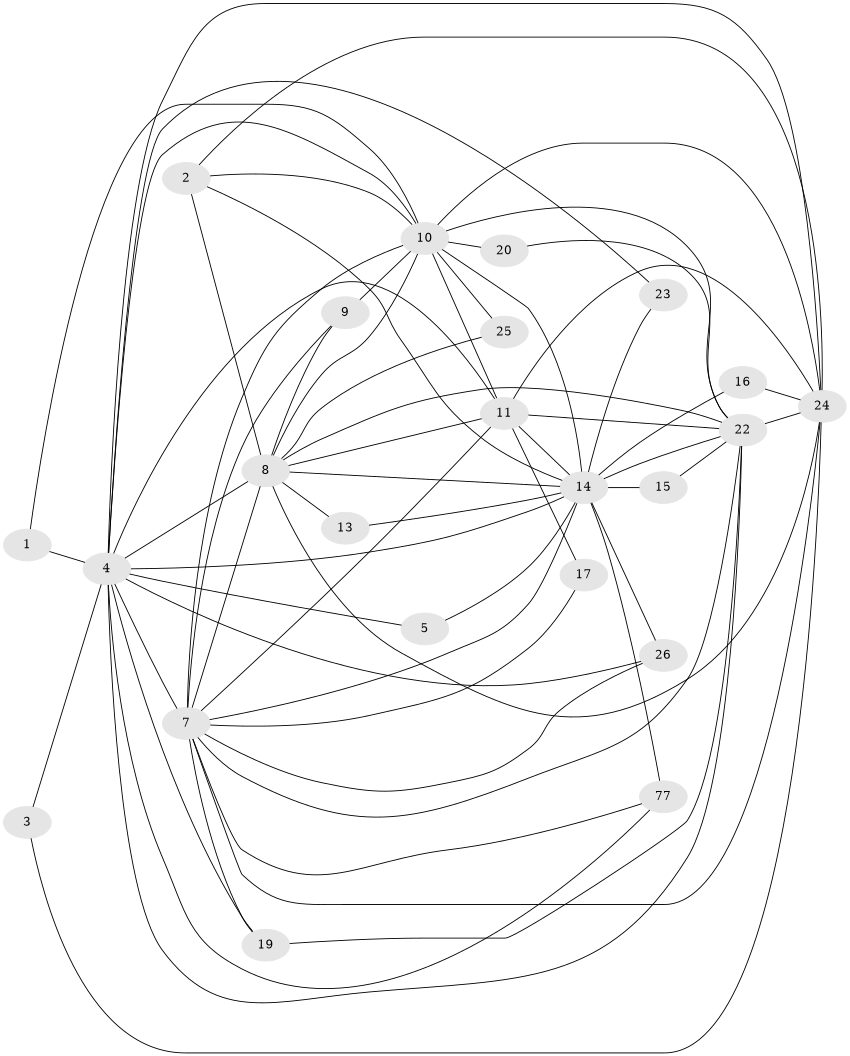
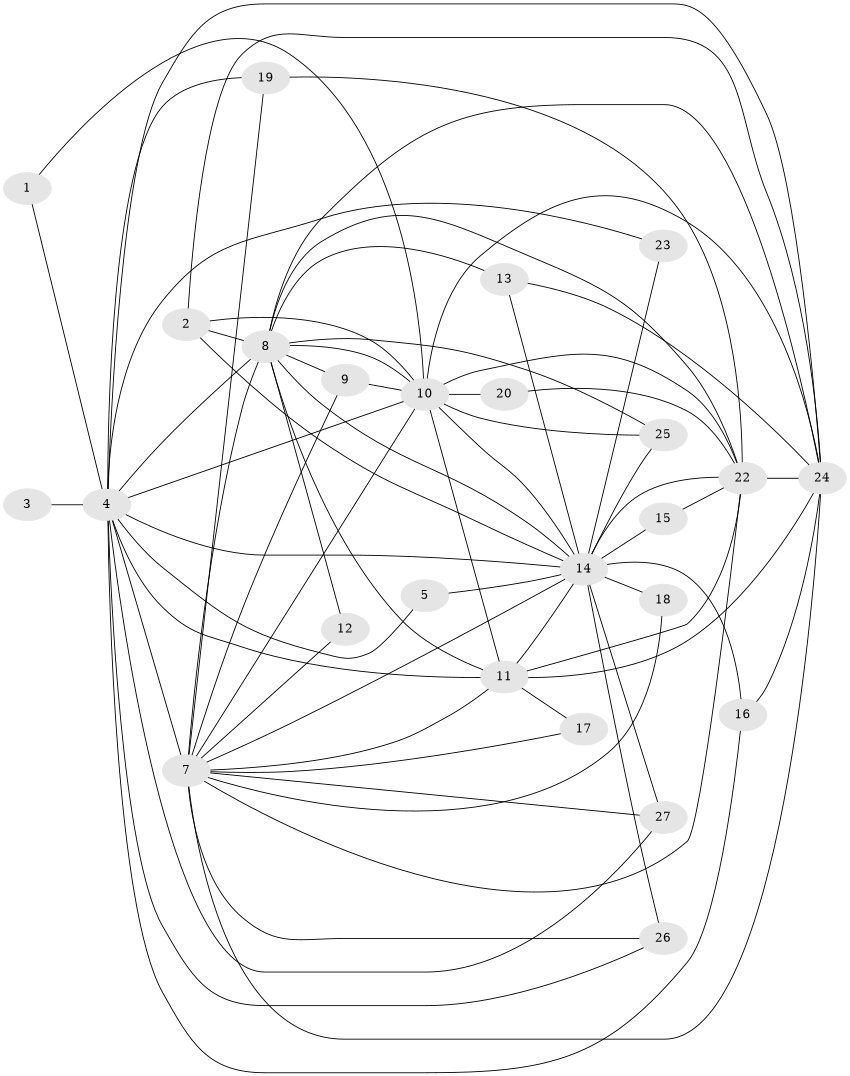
edge "25" -- "14": added
node "18": added
node "12": added
node "77": label "77" -> "27"
edge "22" -- "4": now "16" -- "4"
edge "24" -- "3": now "24" -- "13"
